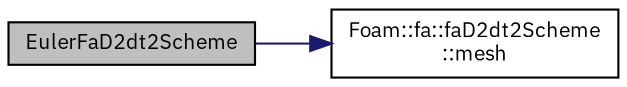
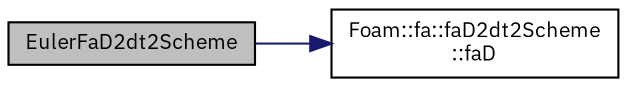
node "Foam::fa::faD2dt2Scheme ::mesh": label "Foam::fa::faD2dt2Scheme ::mesh" -> "Foam::fa::faD2dt2Scheme ::faD"
